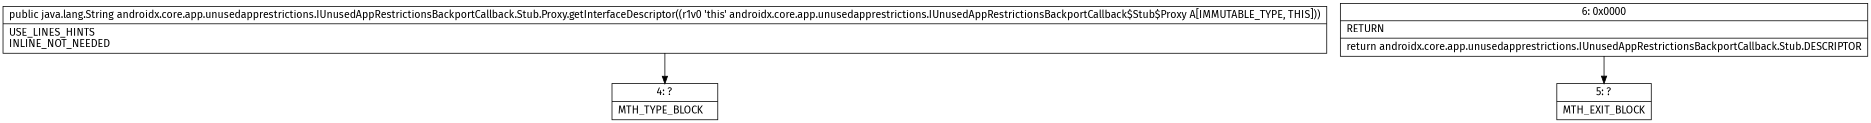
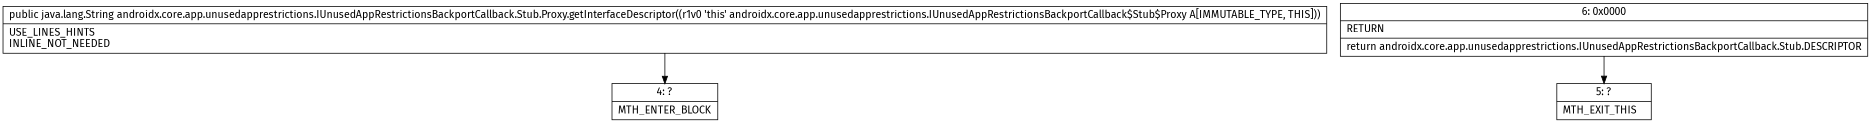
node "4: ?": text "MTH_TYPE_BLOCK" -> "MTH_ENTER_BLOCK"
node "5: ?": text "MTH_EXIT_BLOCK" -> "MTH_EXIT_THIS"
